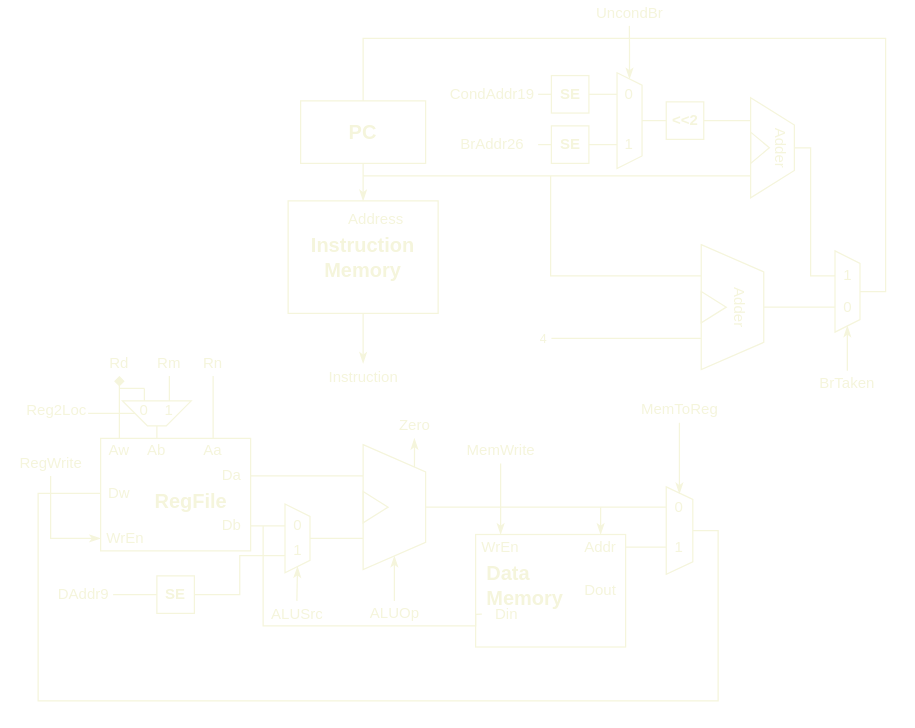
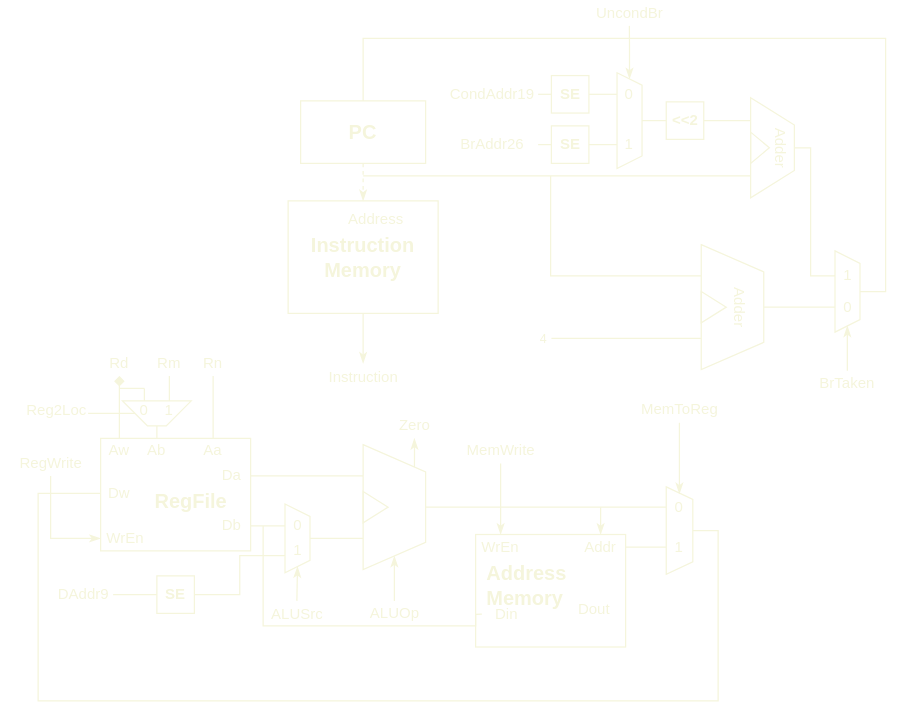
edge "PC" -> "Instruction Memory": style solid -> dashed
node "Data Memory": label "Data Memory" -> "Address Memory"
node "Dout": moved (601, 591) -> (594, 609)
